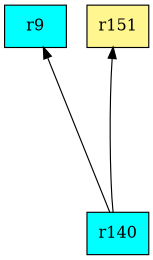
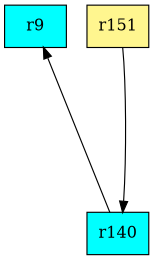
edge "r140" -> "r151": reversed
